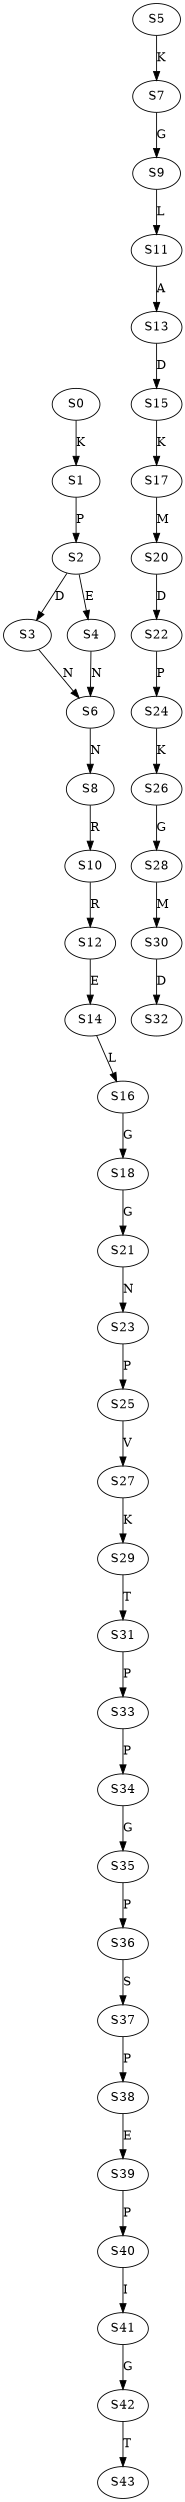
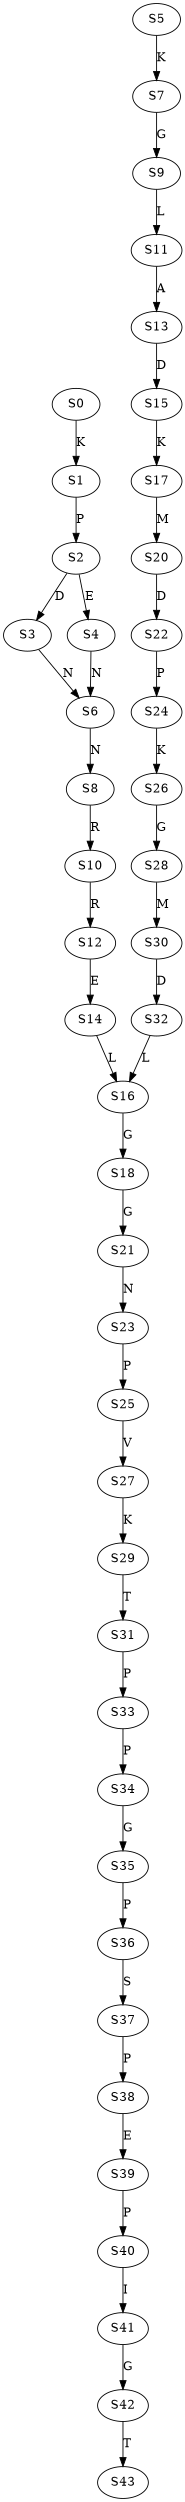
edge "S32" -> "S16": added, label "L"
